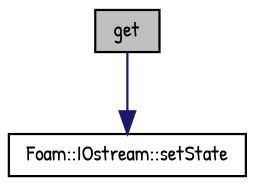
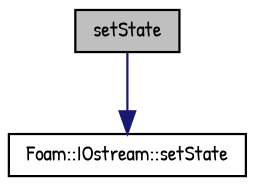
node "get": label "get" -> "setState"
